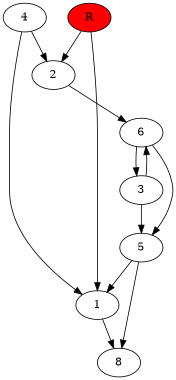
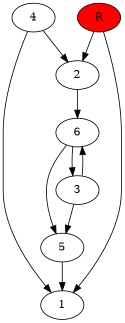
node "8": removed
